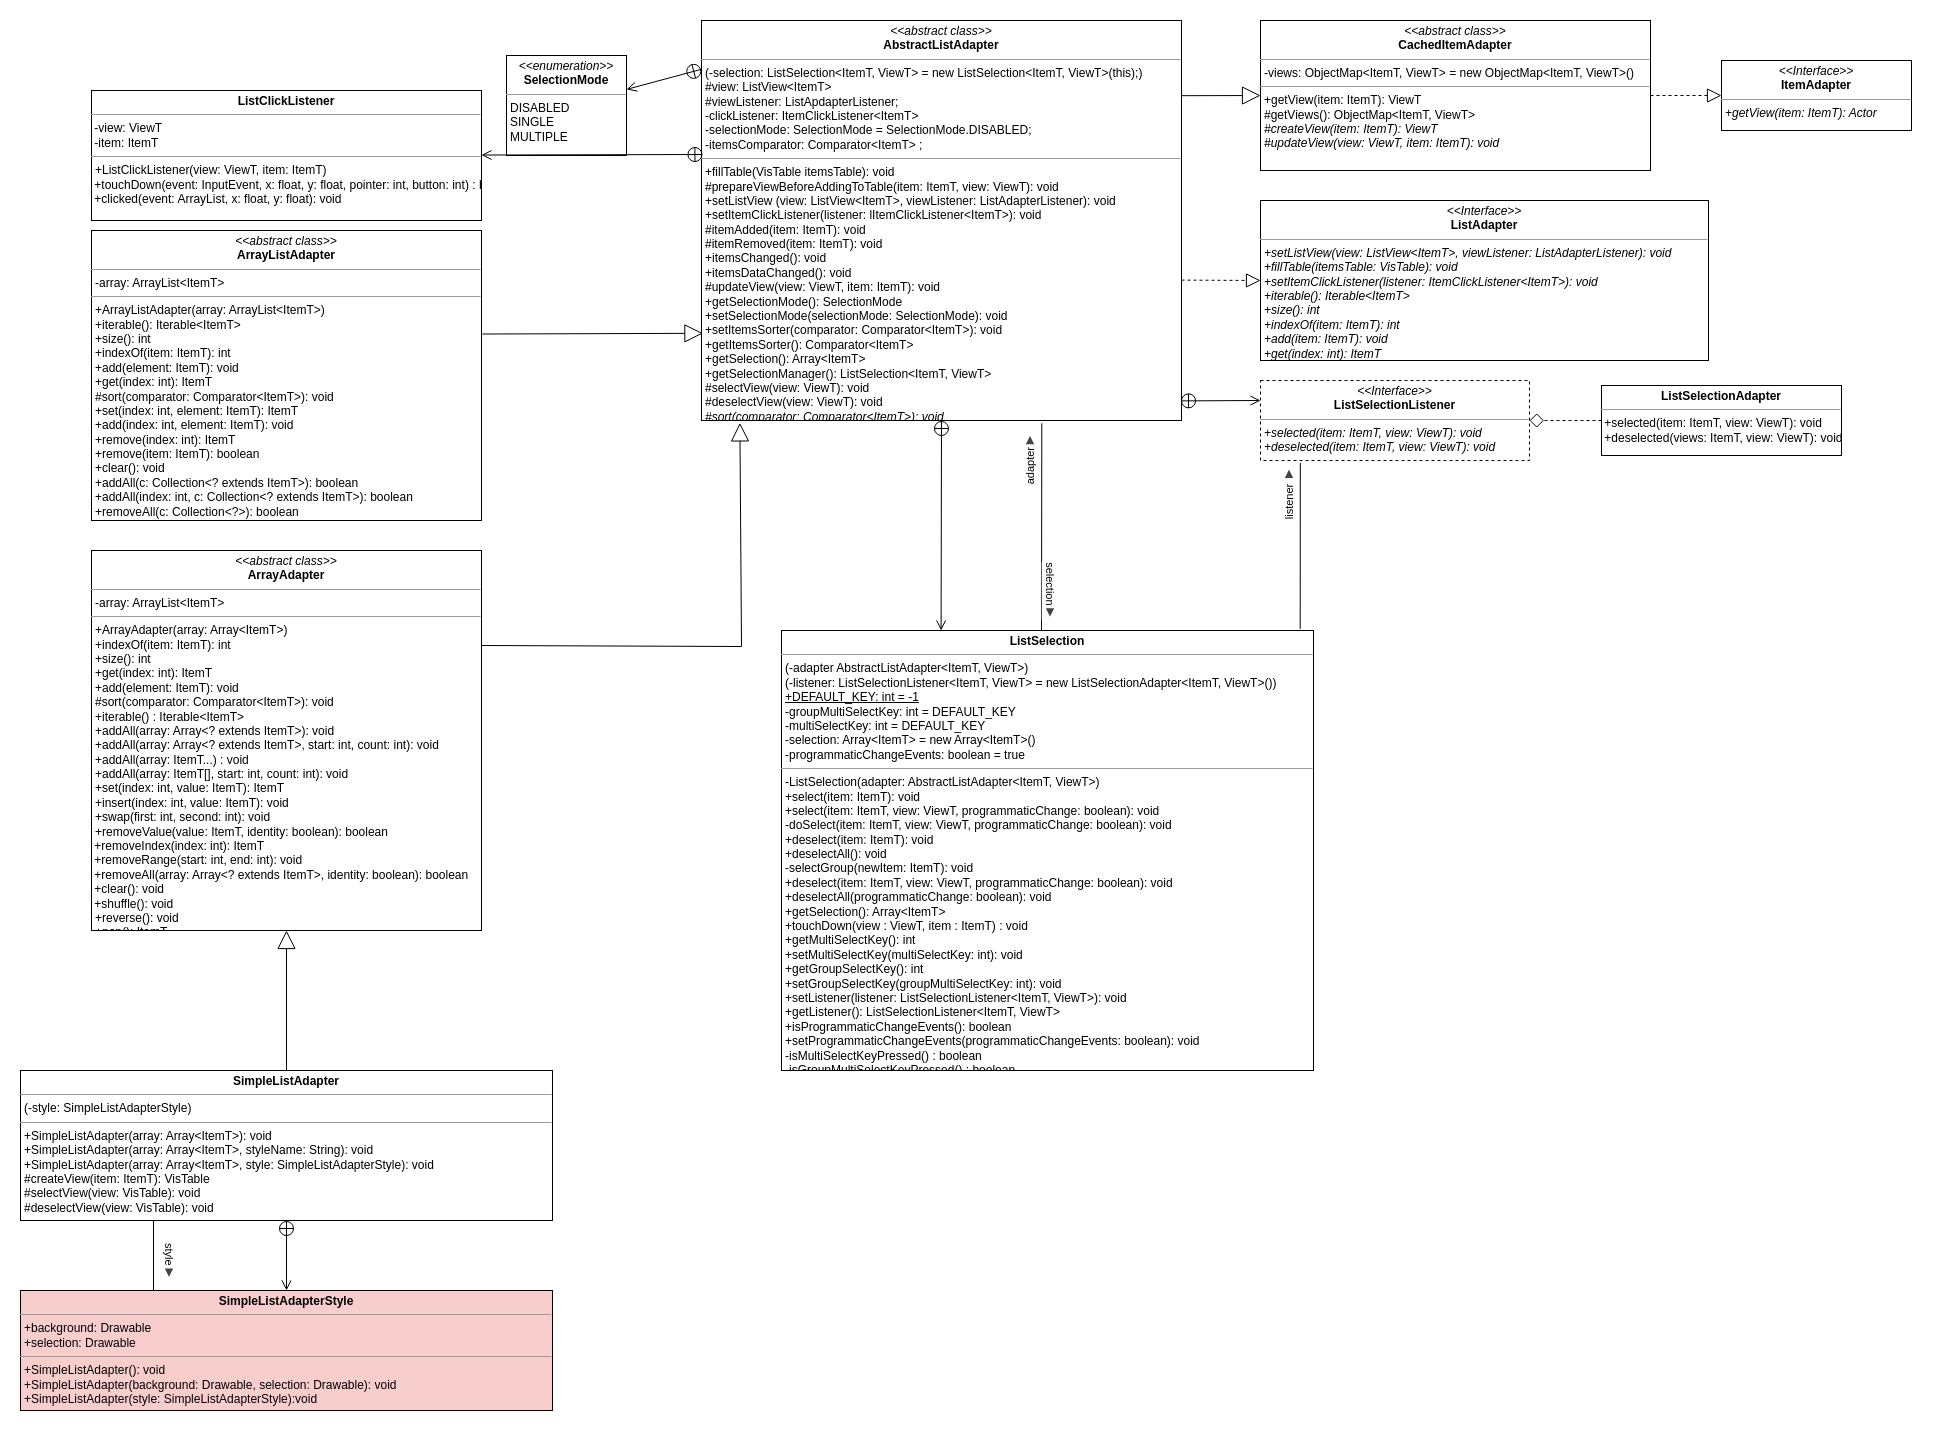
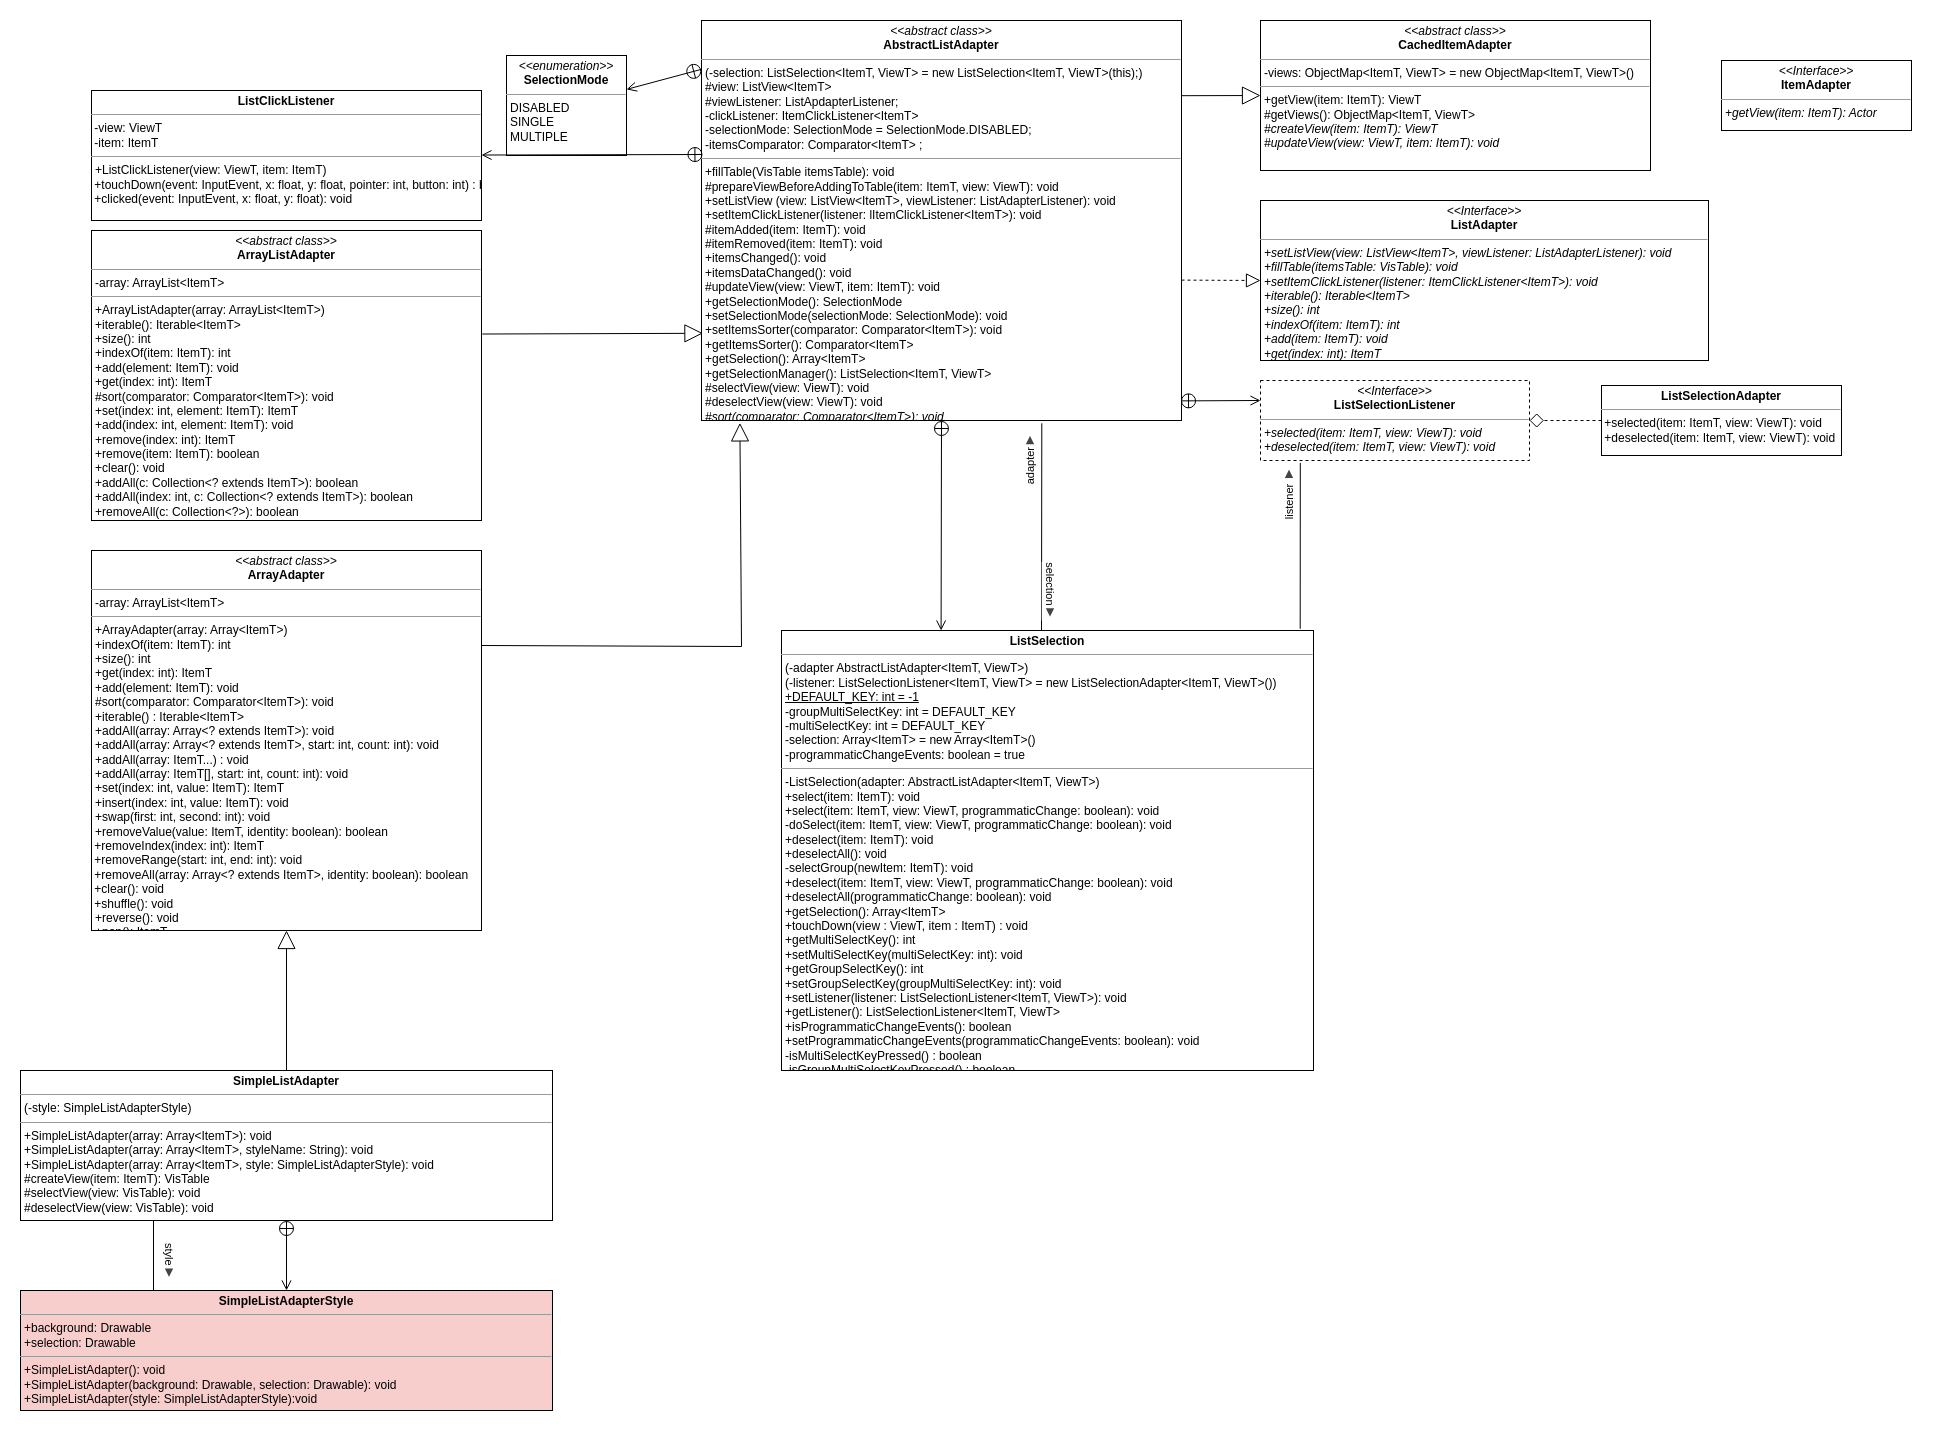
edge "<<abstract class>> CachedItemAdapter -views: ObjectMap<ItemT, ViewT> = new ObjectMap<ItemT, ViewT>() +getView(item: ItemT): ViewT #getViews(): ObjectMap<ItemT, ViewT> #createView(item: ItemT): ViewT #updateView(view: ViewT, item: ItemT): void" -> "<<Interface>> ItemAdapter +getView(item: ItemT): Actor": removed
node "ListClickListener -view: ViewT -item: ItemT +ListClickListener(view: ViewT, item: ItemT) +touchDown(event: InputEvent, x: float, y: float, pointer: int, button: int) : boolean +clicked(event: ArrayList, x: float, y: float): void": label "ListClickListener -view: ViewT -item: ItemT +ListClickListener(view: ViewT, item: ItemT) +touchDown(event: InputEvent, x: float, y: float, pointer: int, button: int) : boolean +clicked(event: ArrayList, x: float, y: float): void" -> "ListClickListener -view: ViewT -item: ItemT +ListClickListener(view: ViewT, item: ItemT) +touchDown(event: InputEvent, x: float, y: float, pointer: int, button: int) : boolean +clicked(event: InputEvent, x: float, y: float): void"
node "ListSelectionAdapter +selected(item: ItemT, view: ViewT): void +deselected(views: ItemT, view: ViewT): void": label "ListSelectionAdapter +selected(item: ItemT, view: ViewT): void +deselected(views: ItemT, view: ViewT): void" -> "ListSelectionAdapter +selected(item: ItemT, view: ViewT): void +deselected(item: ItemT, view: ViewT): void"
